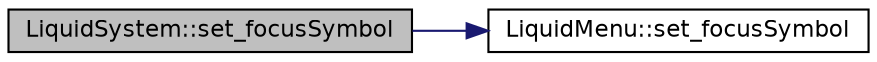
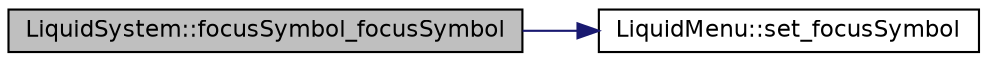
node "LiquidSystem::set_focusSymbol": label "LiquidSystem::set_focusSymbol" -> "LiquidSystem::focusSymbol_focusSymbol"
